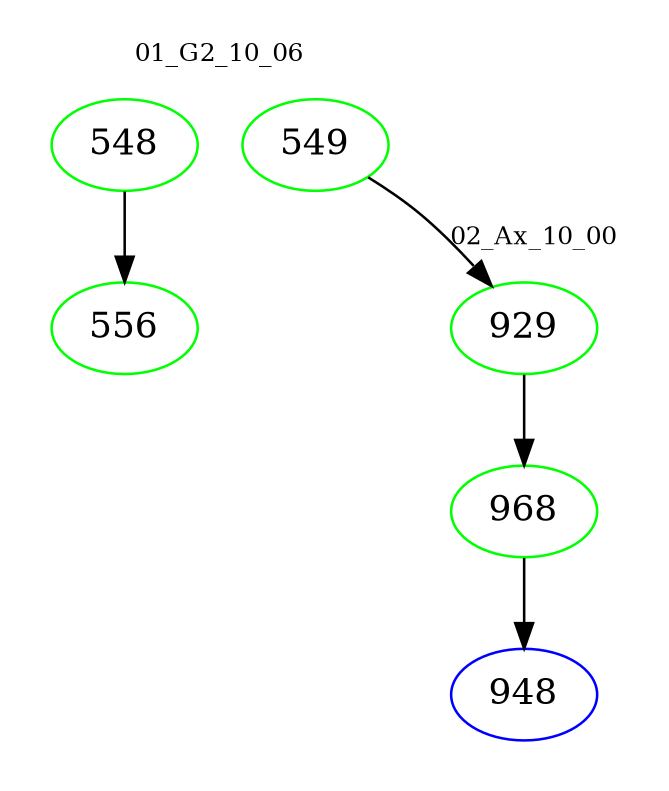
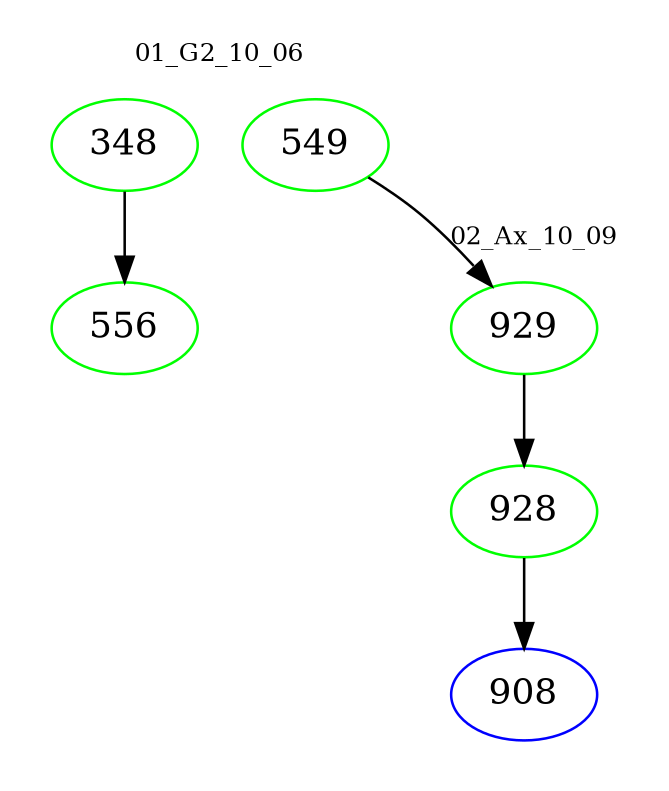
node "548": label "548" -> "348"
cluster "02_Ax_10_00": label "02_Ax_10_00" -> "02_Ax_10_09"
node "968": label "968" -> "928"
node "948": label "948" -> "908"
